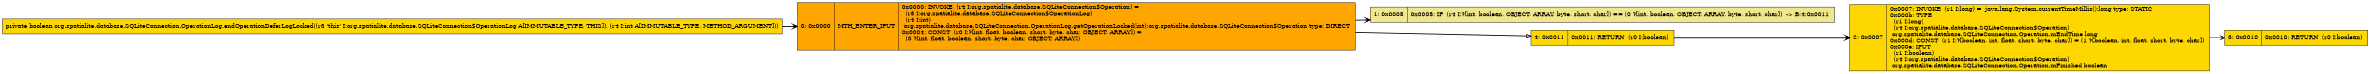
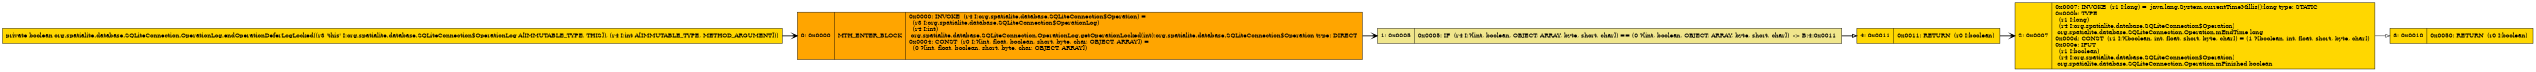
node "0: 0x0000": text "MTH_ENTER_IPUT" -> "MTH_ENTER_BLOCK"
edge "0: 0x0000" -> "4: 0x0011": now "1: 0x0005" -> "4: 0x0011"
edge "2: 0x0007" -> "3: 0x0010": arrowhead vee -> onormal
node "3: 0x0010": text "0x0010: RETURN  (r0 I:boolean)" -> "0x0050: RETURN  (r0 I:boolean)"
